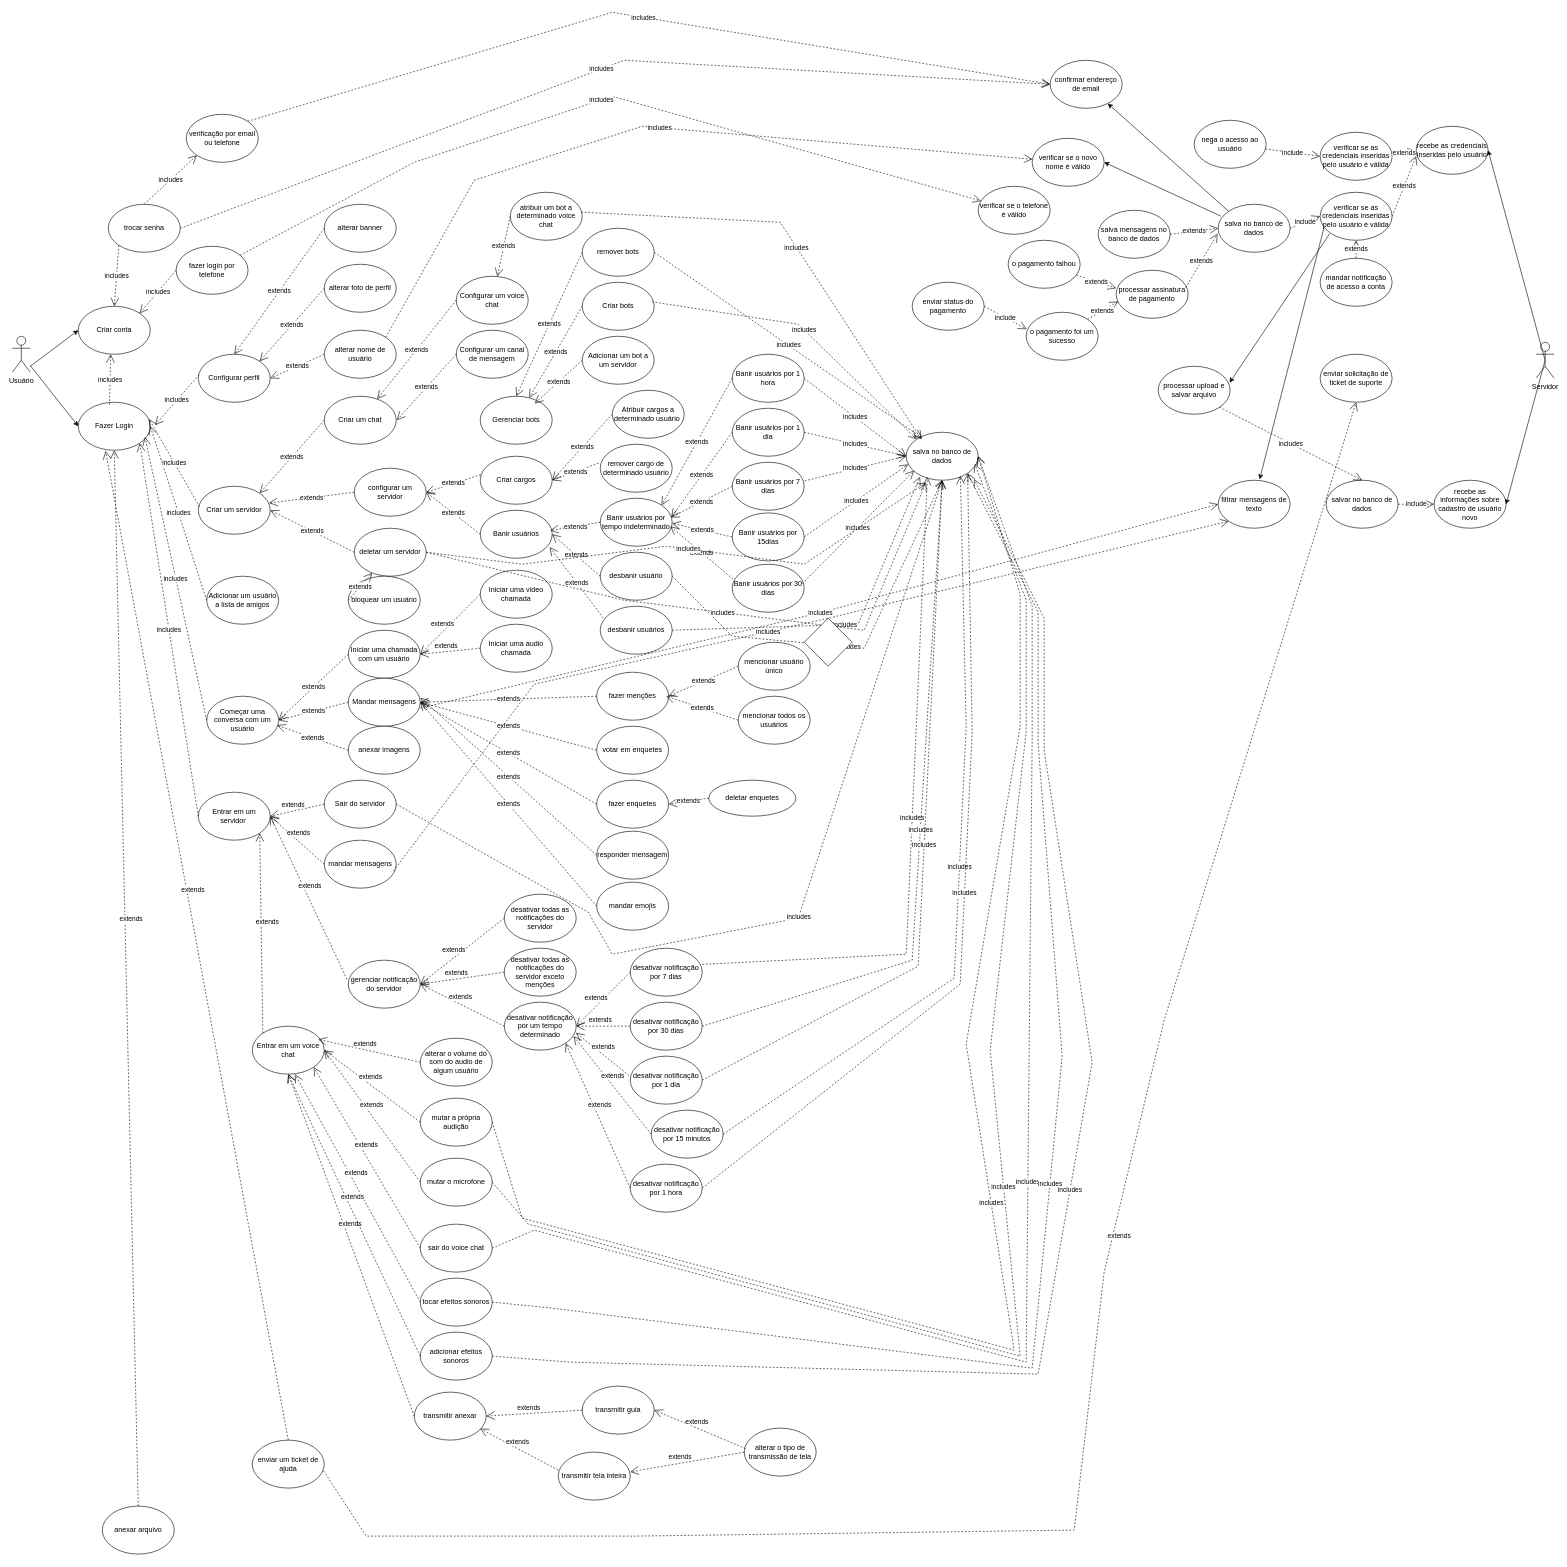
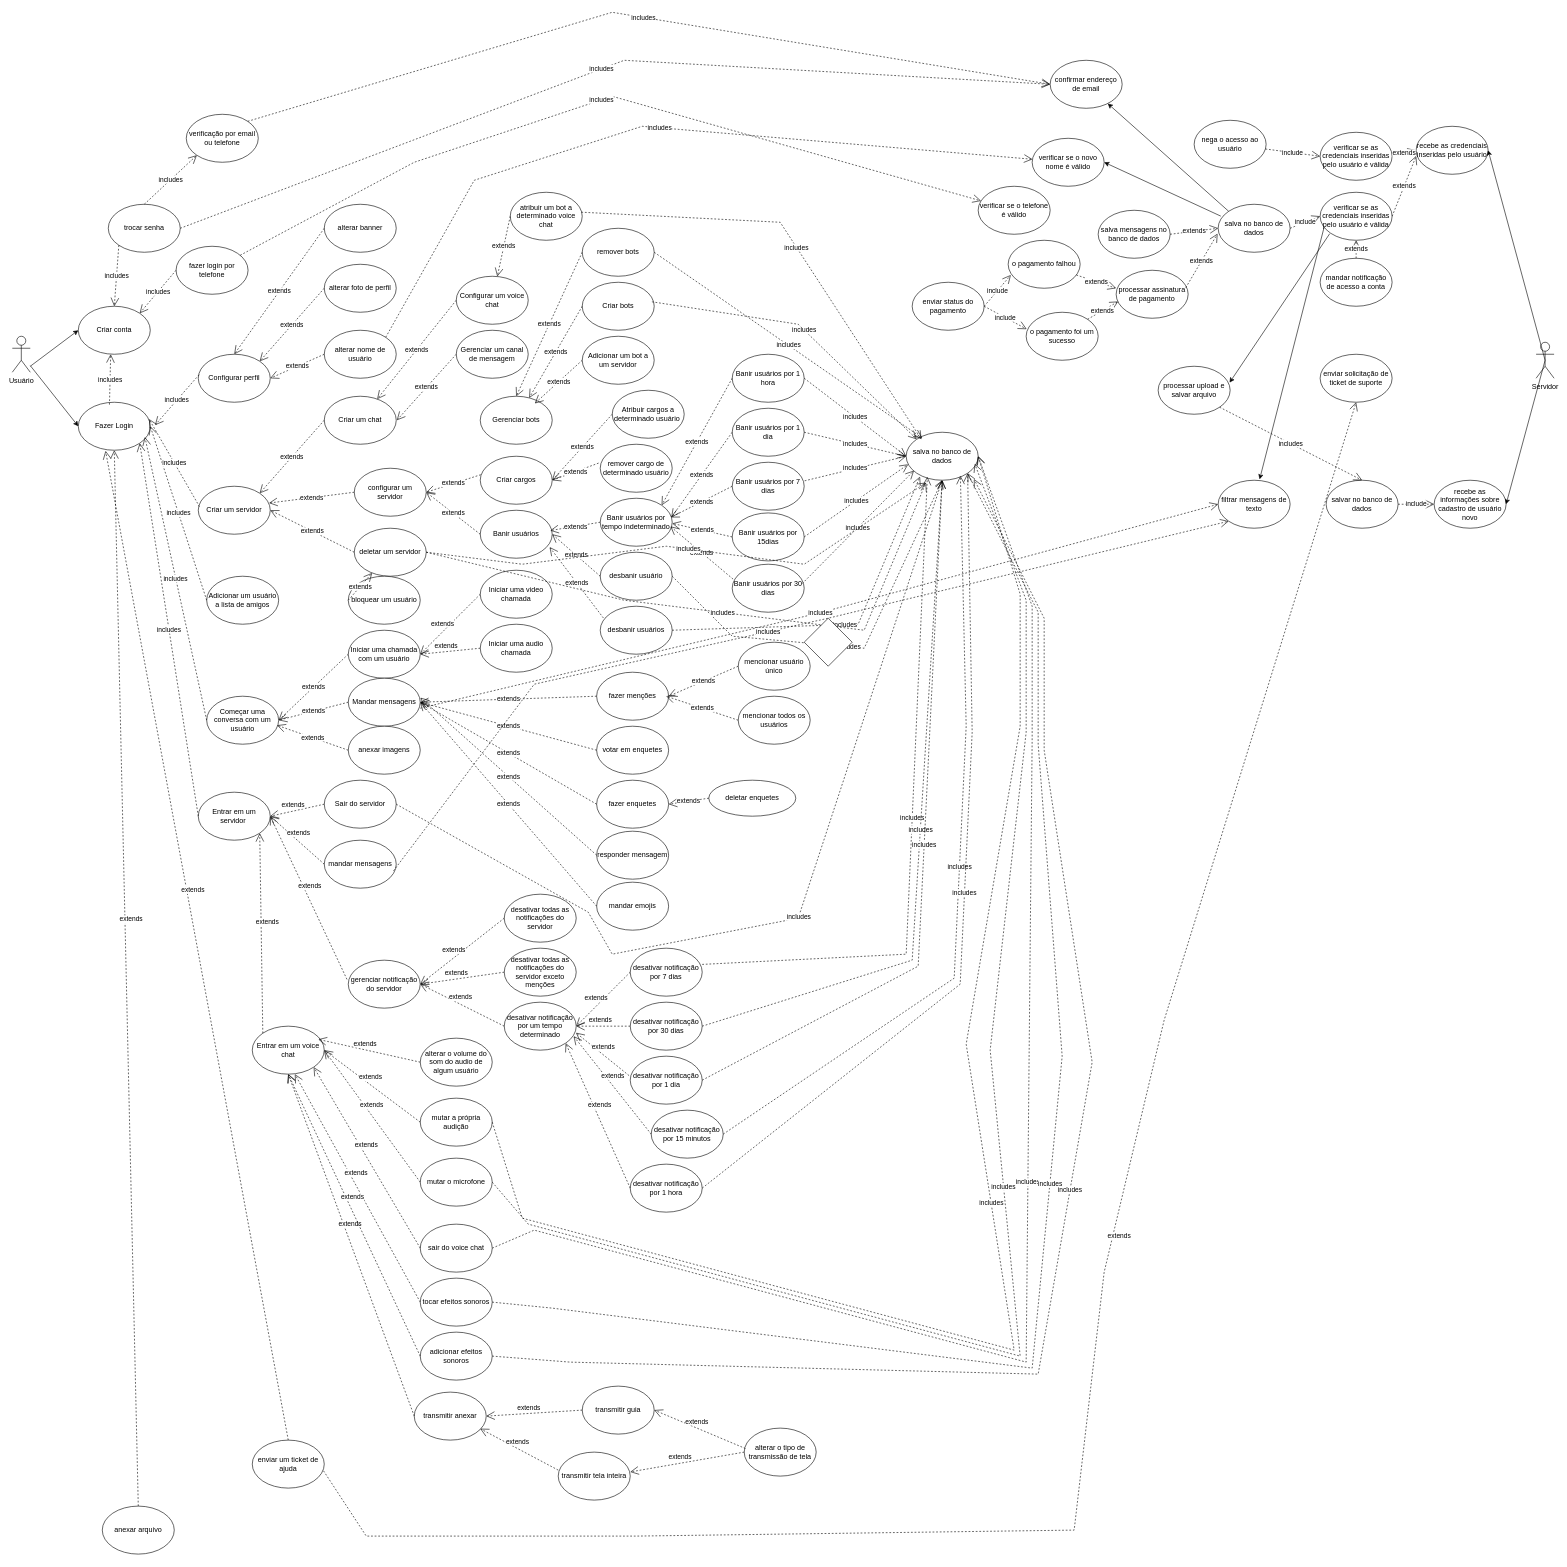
edge "enviar status do pagamento" -> "o pagamento falhou": added, label "include"
node "Configurar um canal de mensagem": label "Configurar um canal de mensagem" -> "Gerenciar um canal de mensagem"
